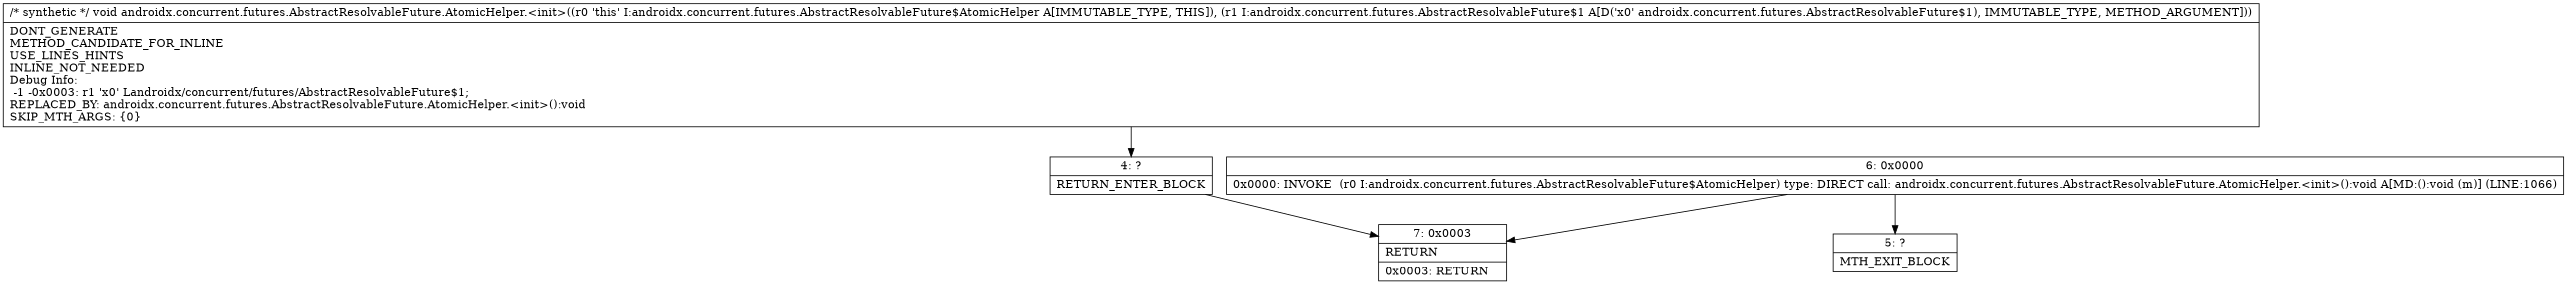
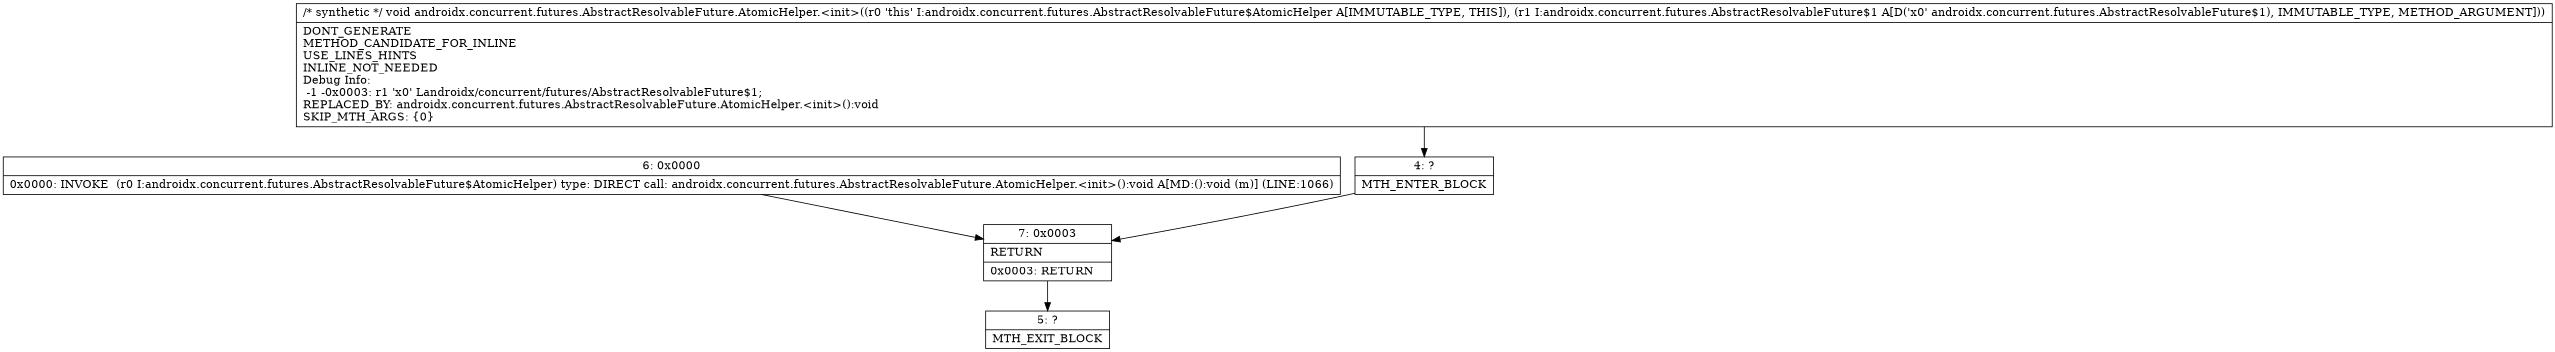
node "4: ?": text "RETURN_ENTER_BLOCK" -> "MTH_ENTER_BLOCK"
edge "6: 0x0000" -> "5: ?": now "7: 0x0003" -> "5: ?"
